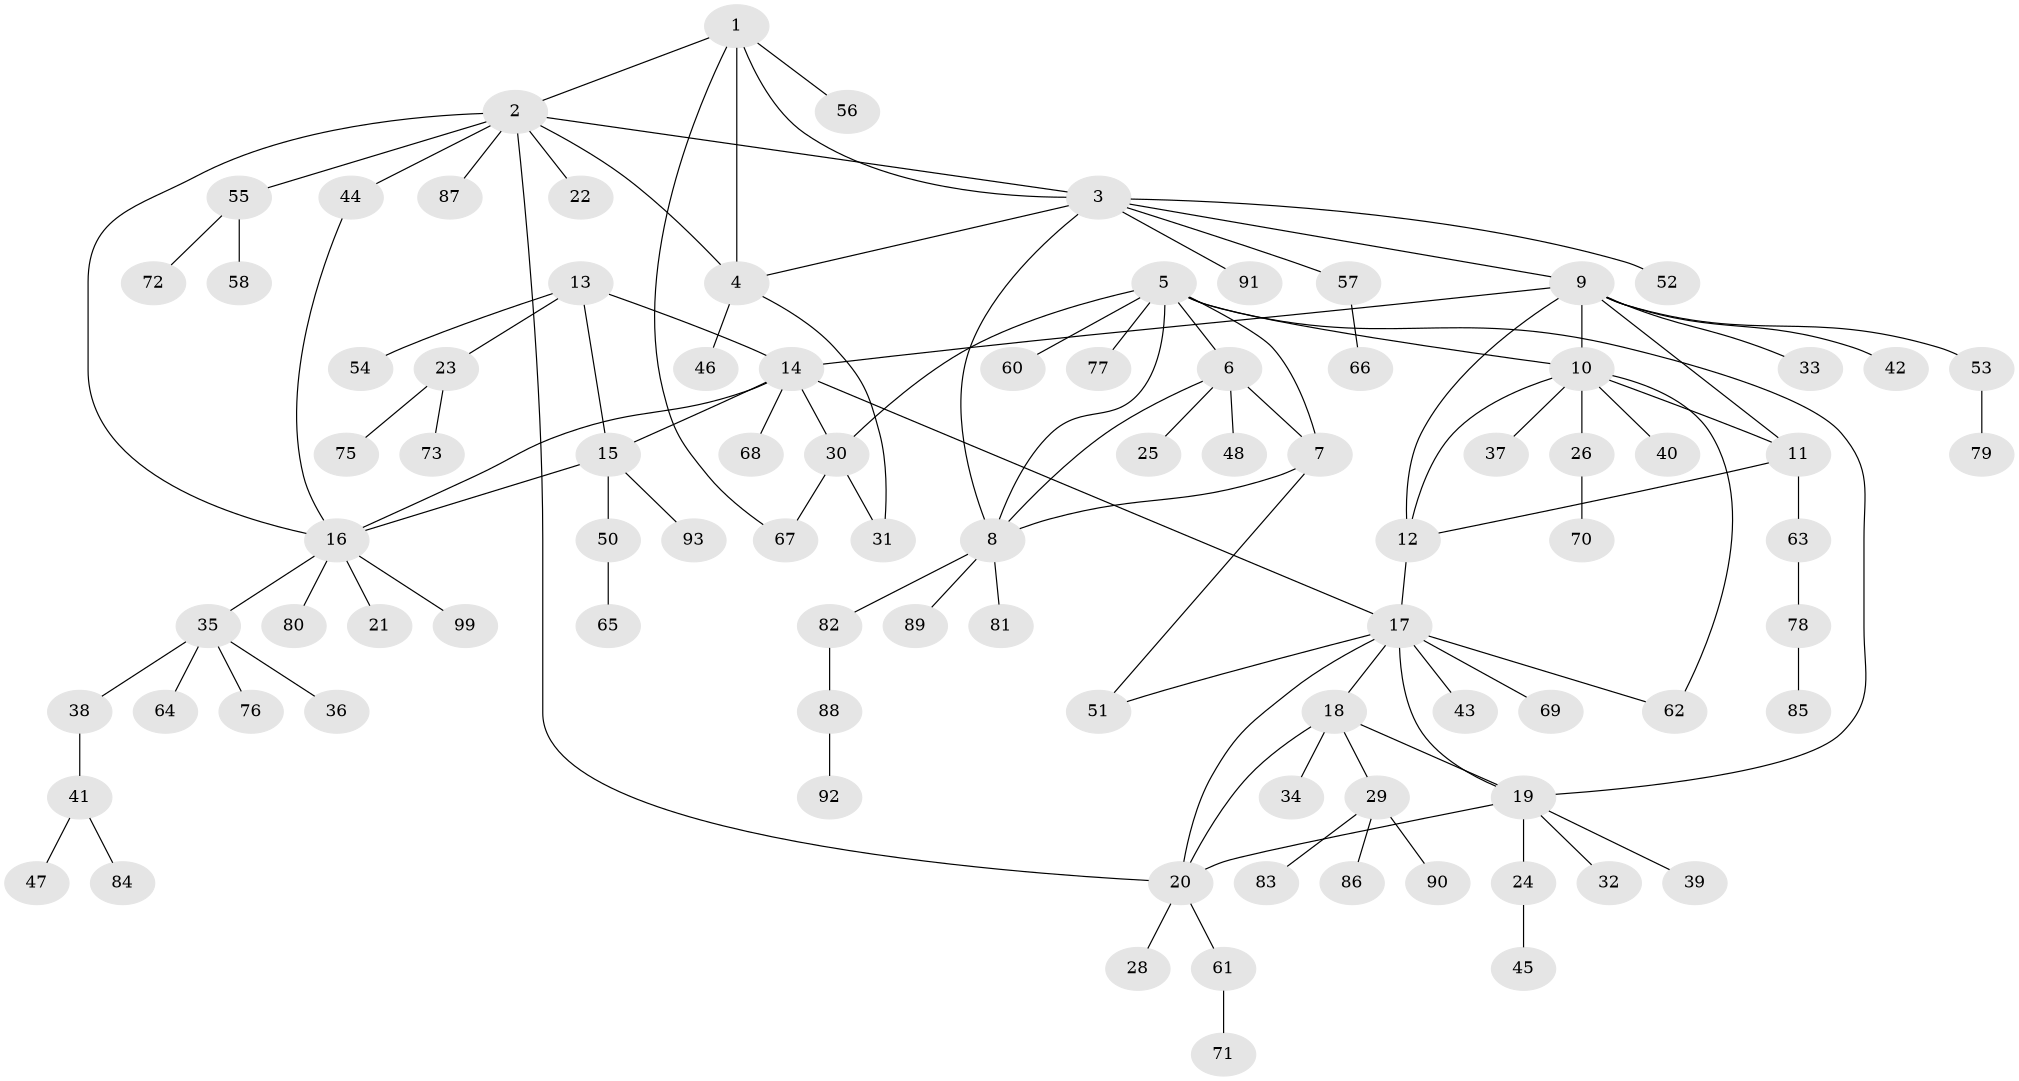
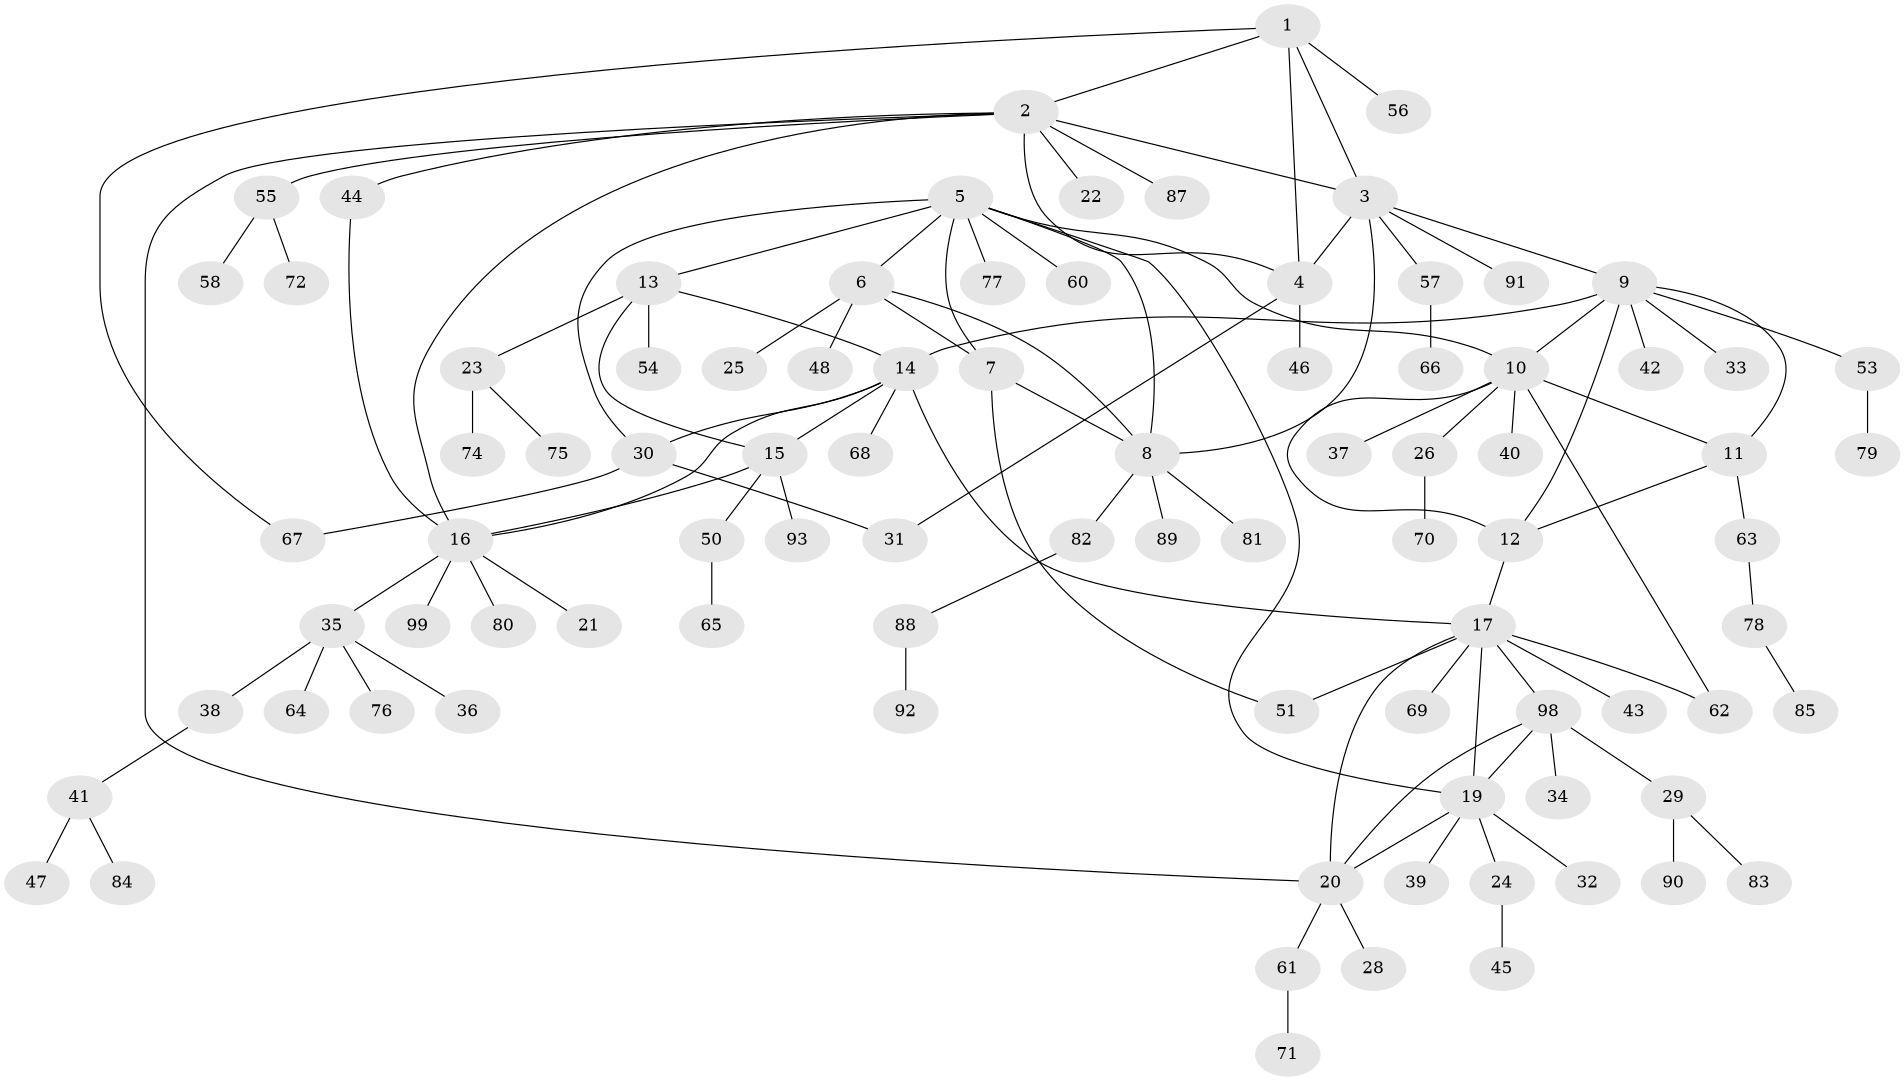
edge "5" -- "13": added
node "52": removed
node "73": label "73" -> "74"
node "18": label "18" -> "98"
node "86": removed
